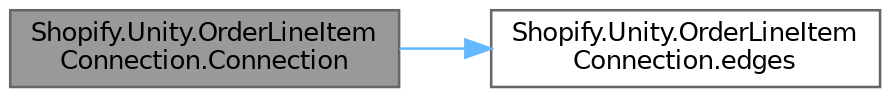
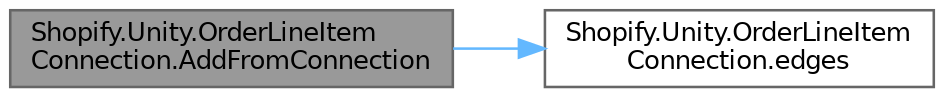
node "Shopify.Unity.OrderLineItem Connection.Connection": label "Shopify.Unity.OrderLineItem Connection.Connection" -> "Shopify.Unity.OrderLineItem Connection.AddFromConnection"
